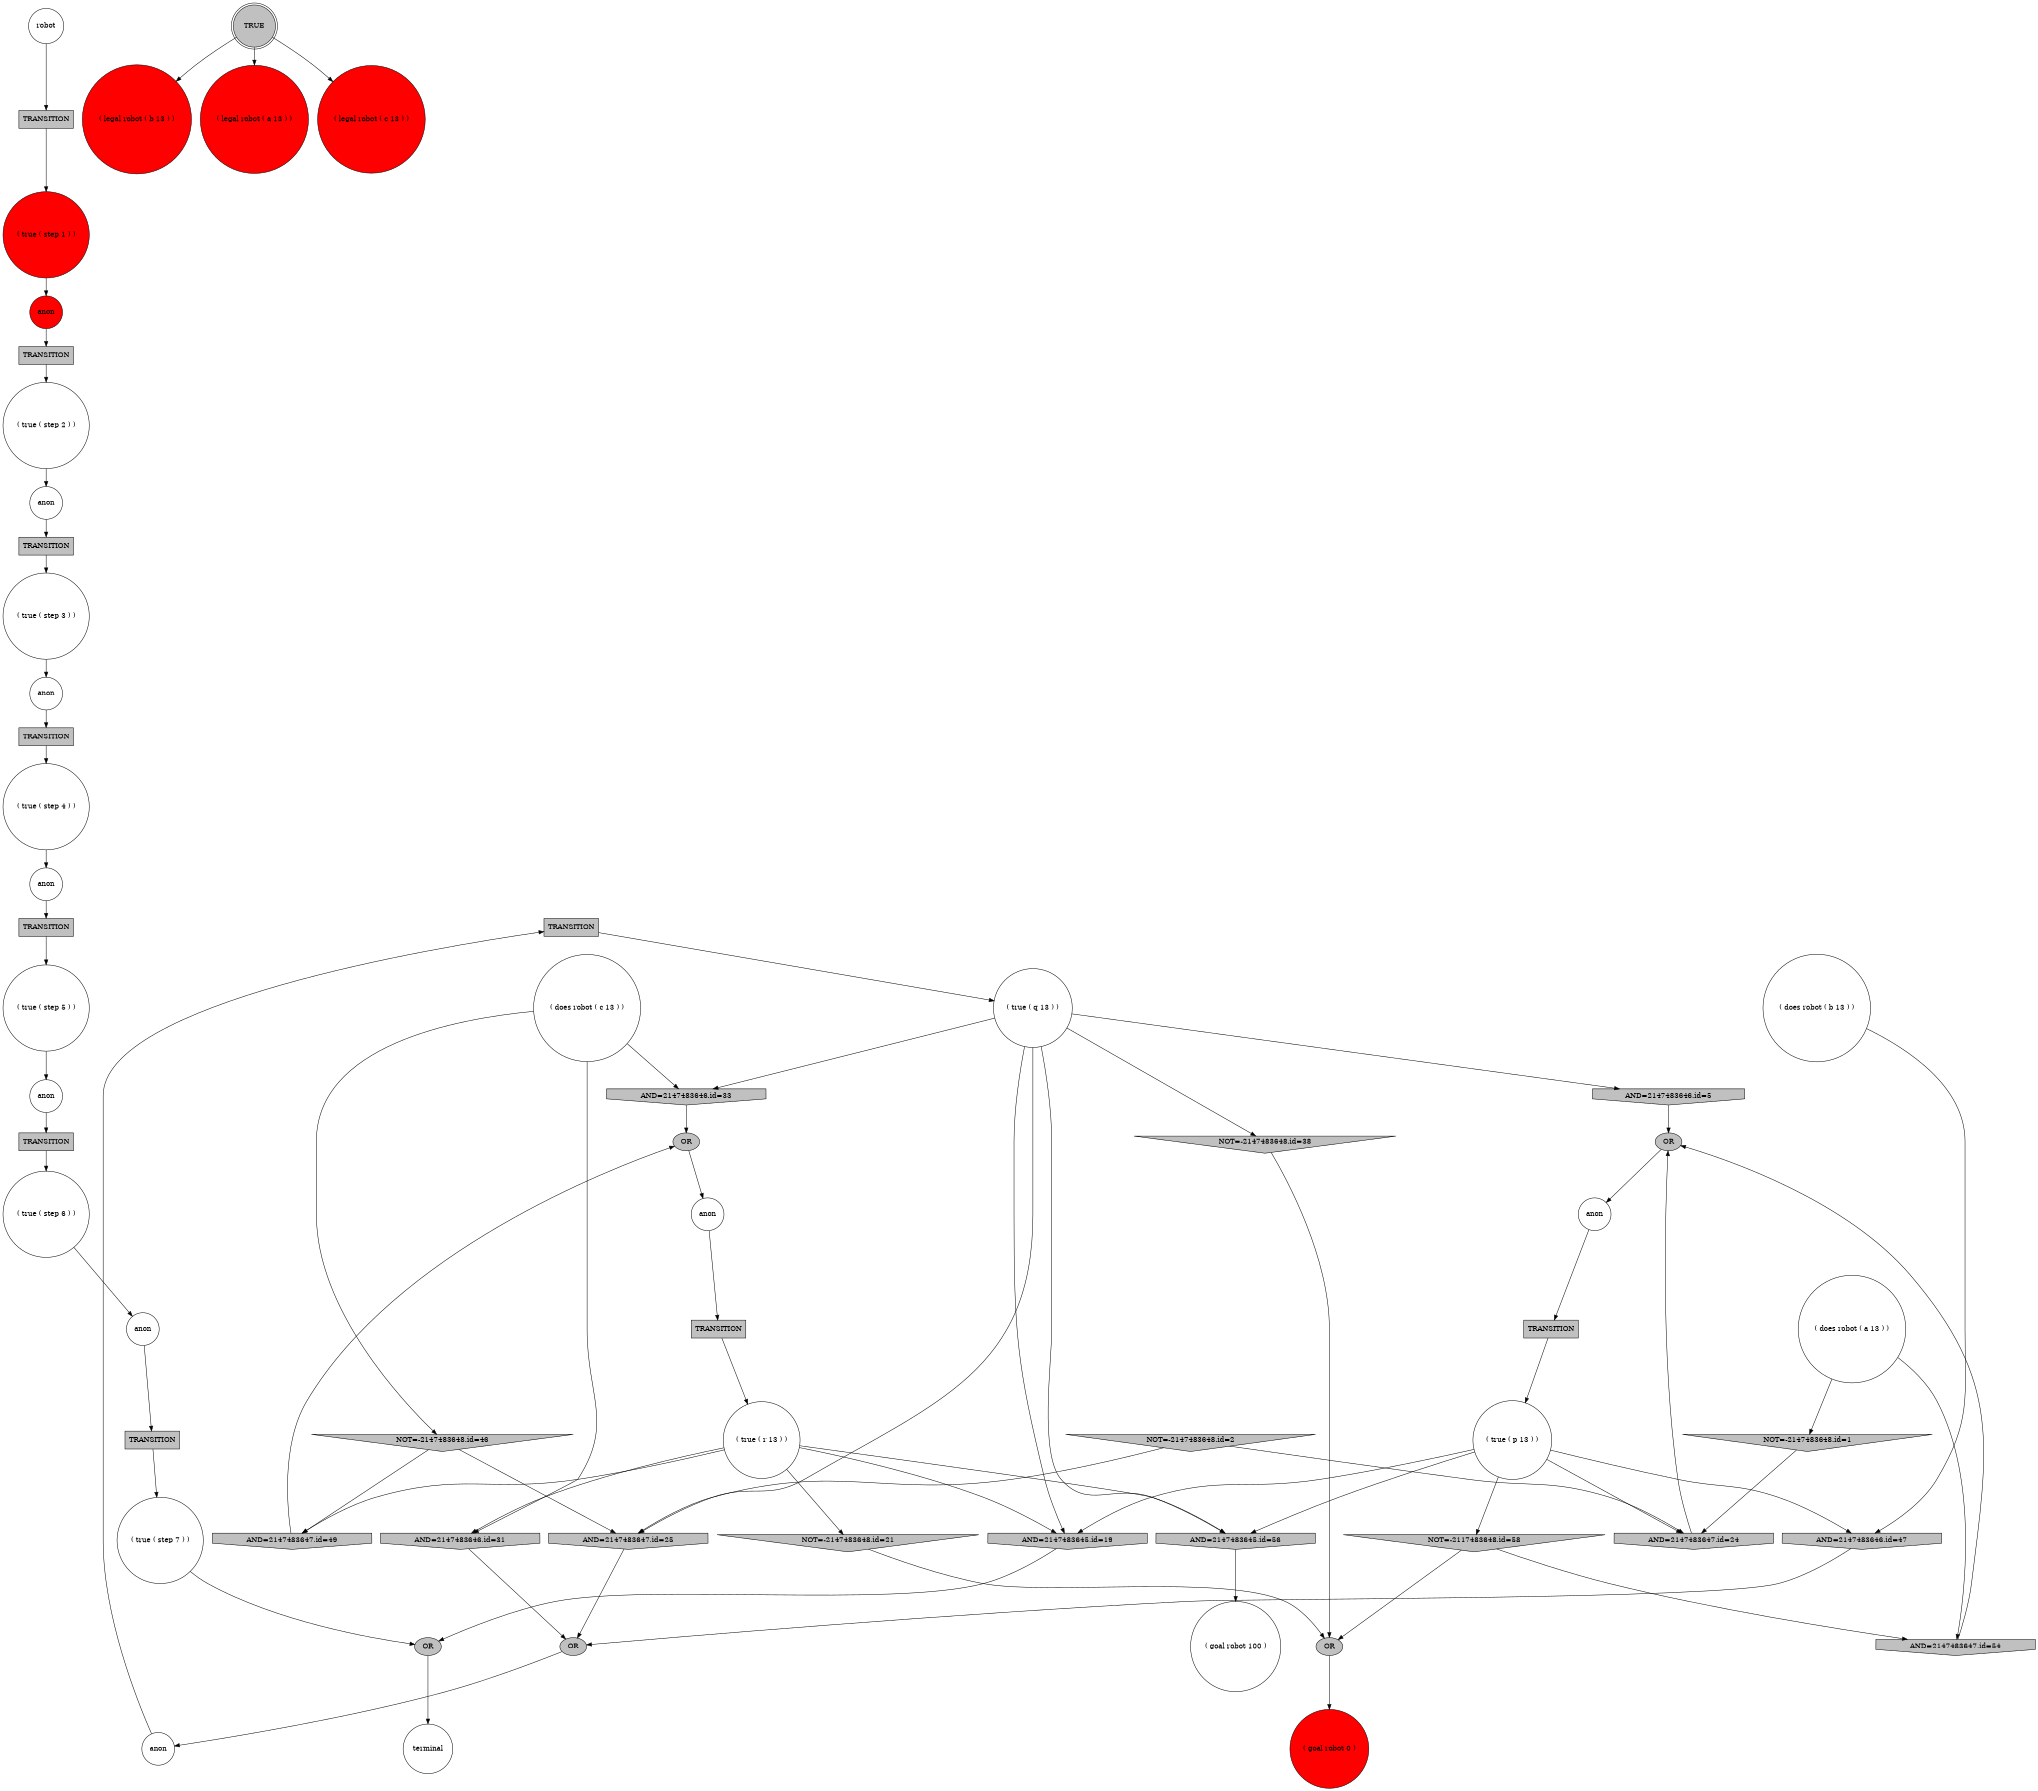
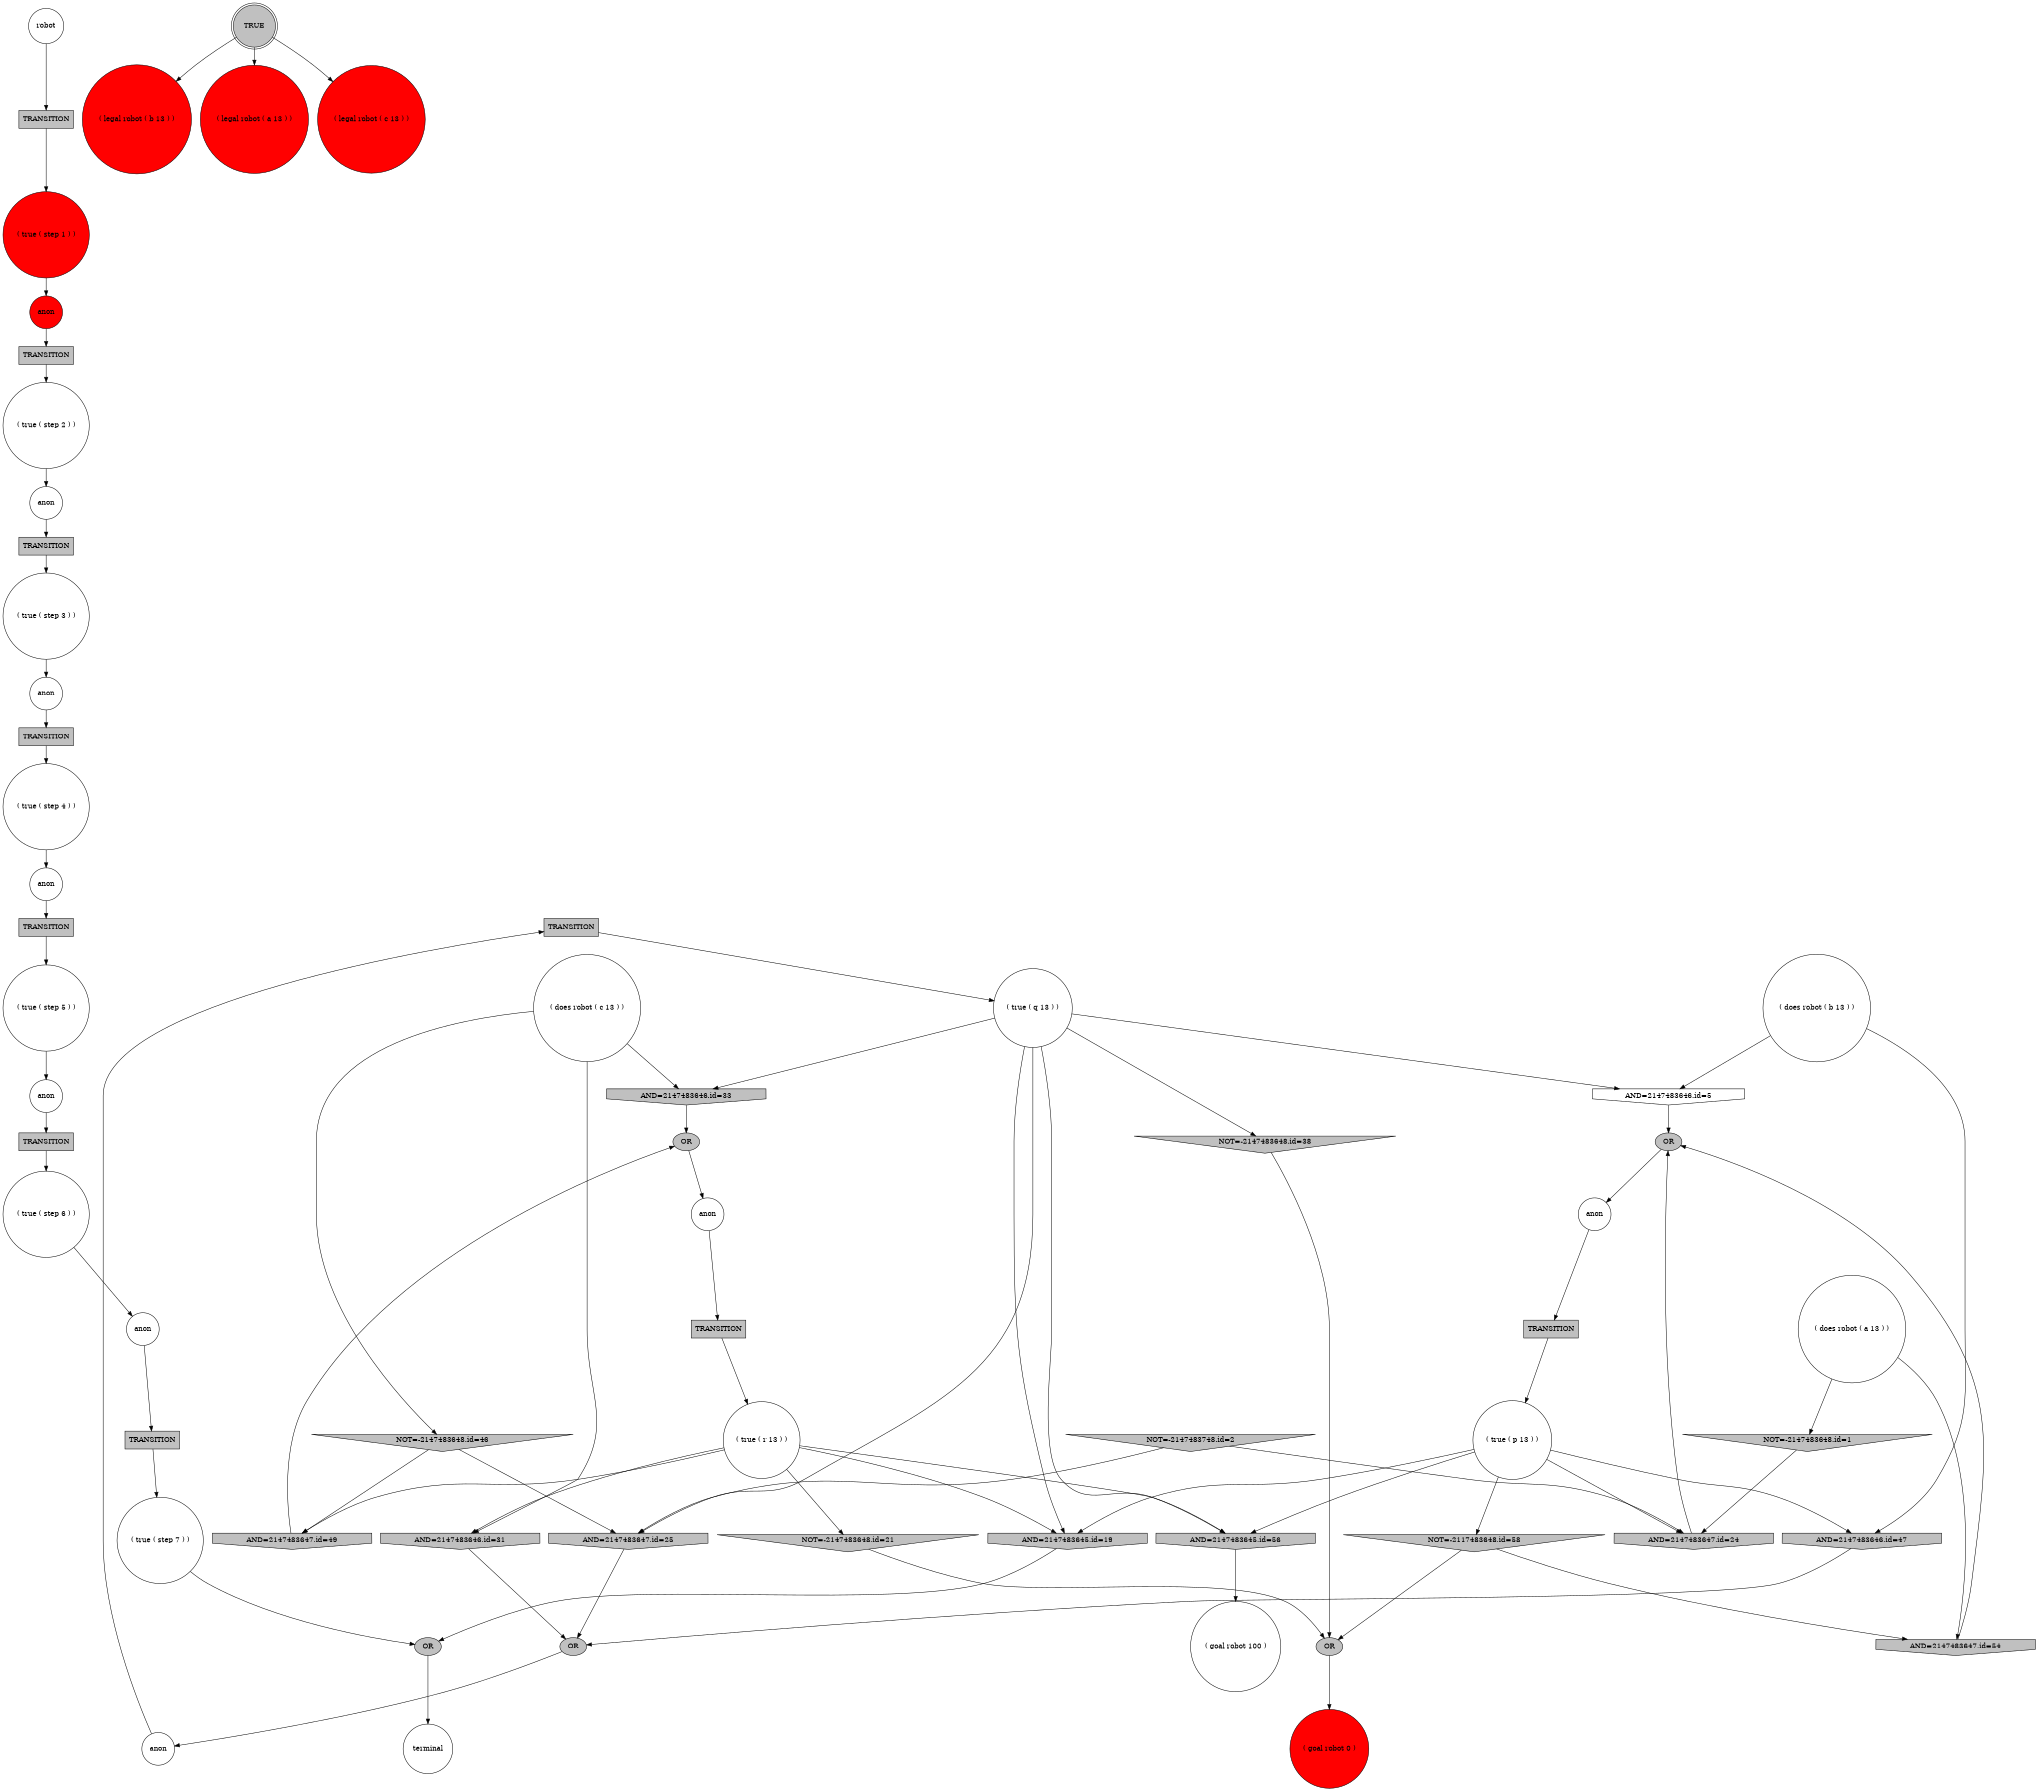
edge "( does robot ( b 13 ) )" -> "AND=2147483646.id=5": added
node "AND=2147483646.id=5": fillcolor grey -> white
node "NOT=-2147483648.id=2": label "NOT=-2147483648.id=2" -> "NOT=-2147483748.id=2"
